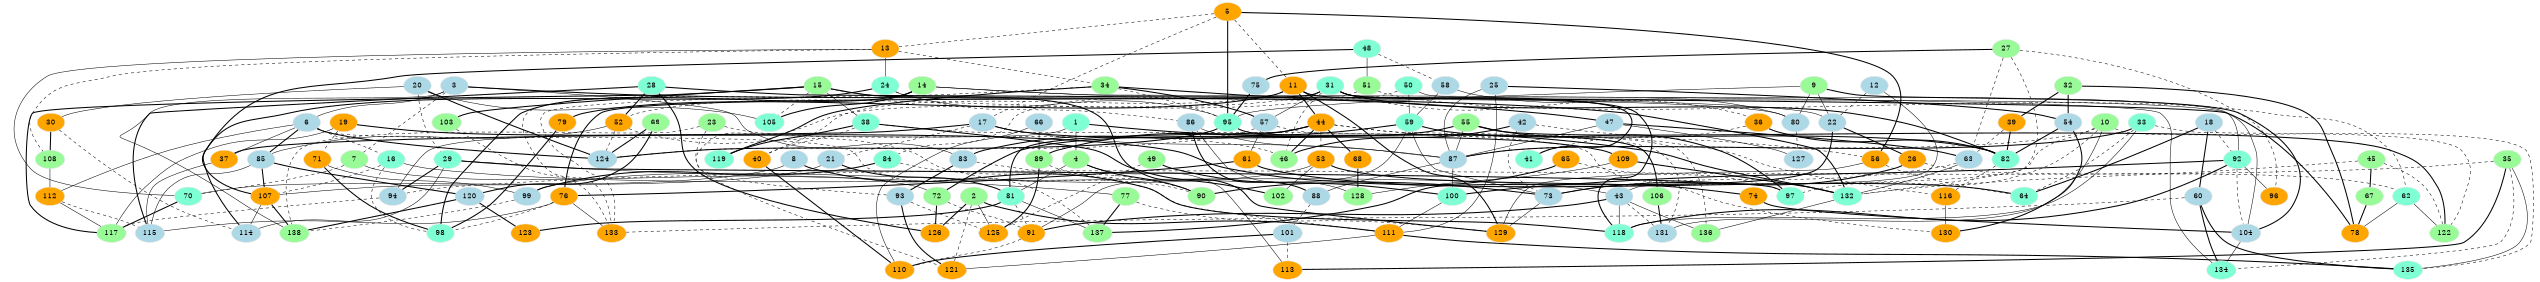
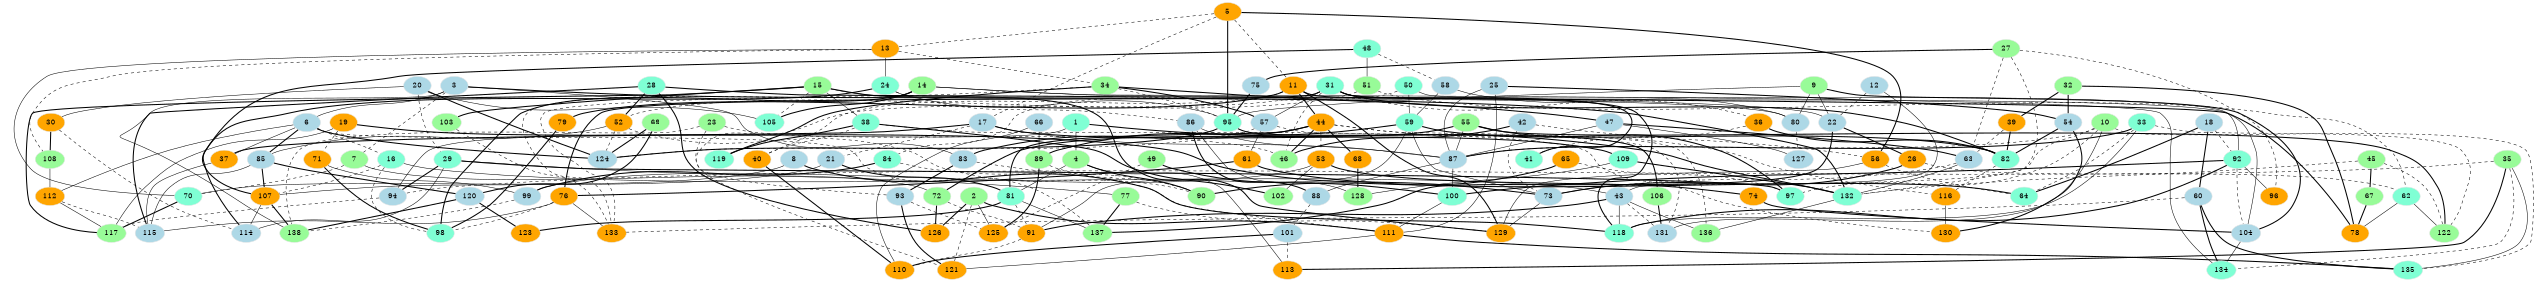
node "109": fillcolor orange -> aquamarine
